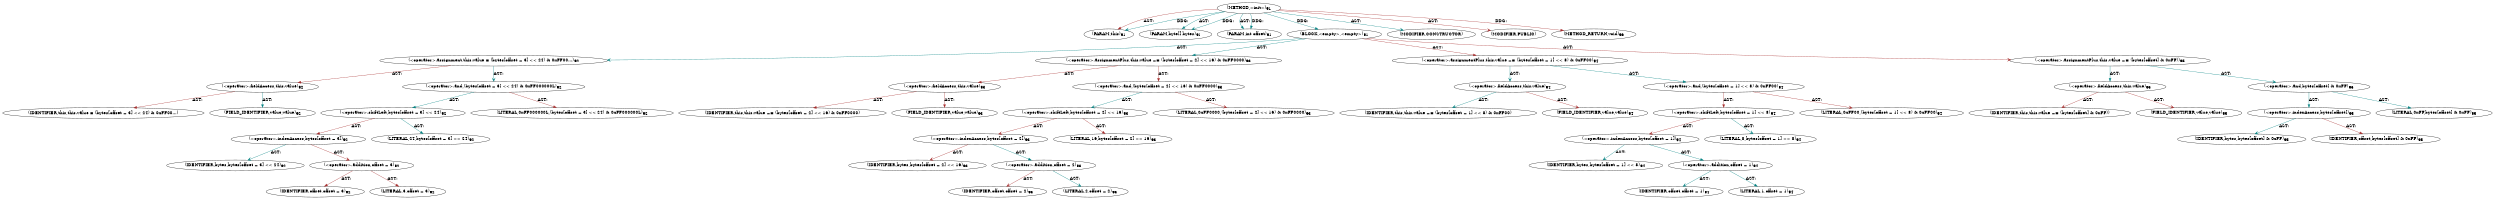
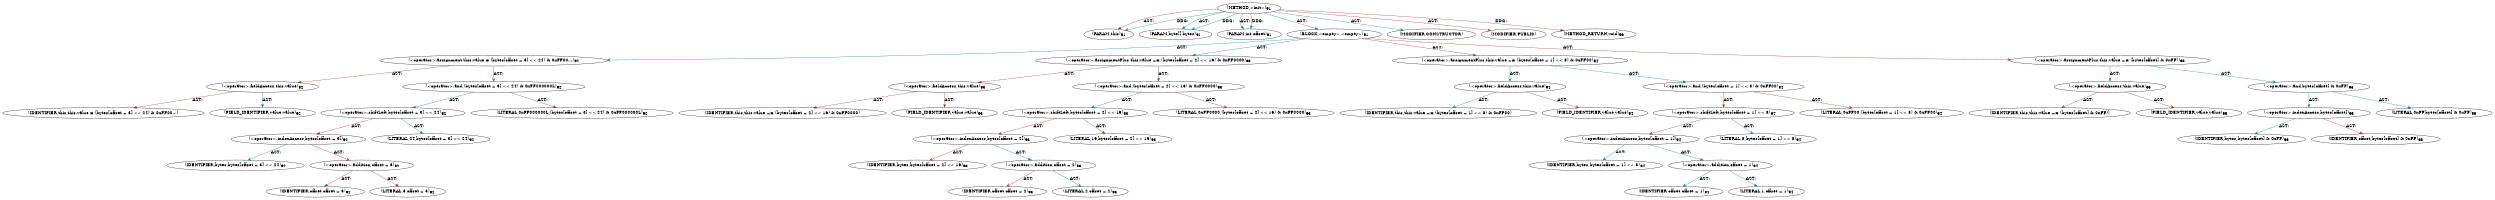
edge "(METHOD,<init>)" -> "(BLOCK,<empty>,<empty>)": label "DDG: " -> "AST: "
